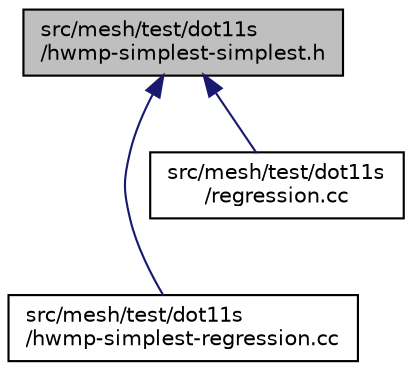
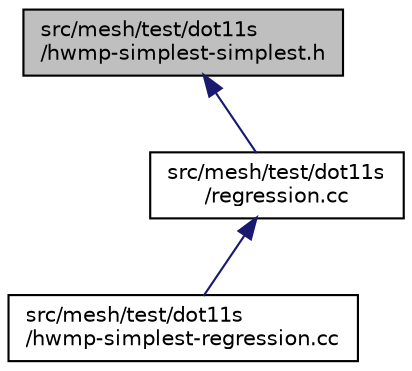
edge "src/mesh/test/dot11s /hwmp-simplest-regression.cc" -> "src/mesh/test/dot11s /hwmp-simplest-simplest.h": now "src/mesh/test/dot11s /hwmp-simplest-regression.cc" -> "src/mesh/test/dot11s /regression.cc"
